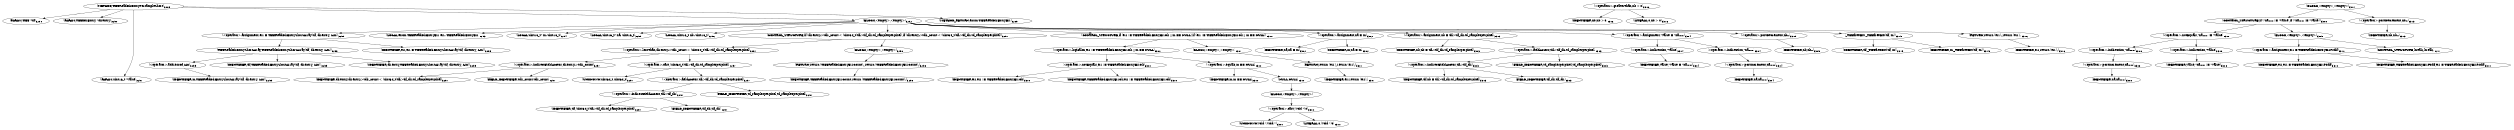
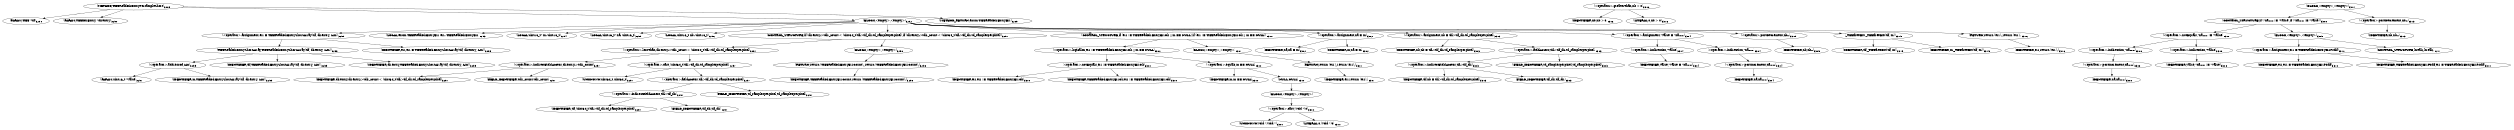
edge "(METHOD,TIFFReadDirEntryPersampleShort)" -> "(PARAM,uint16_t *value)": now "(<operator>.addressOf,&m)" -> "(PARAM,uint16_t *value)"
